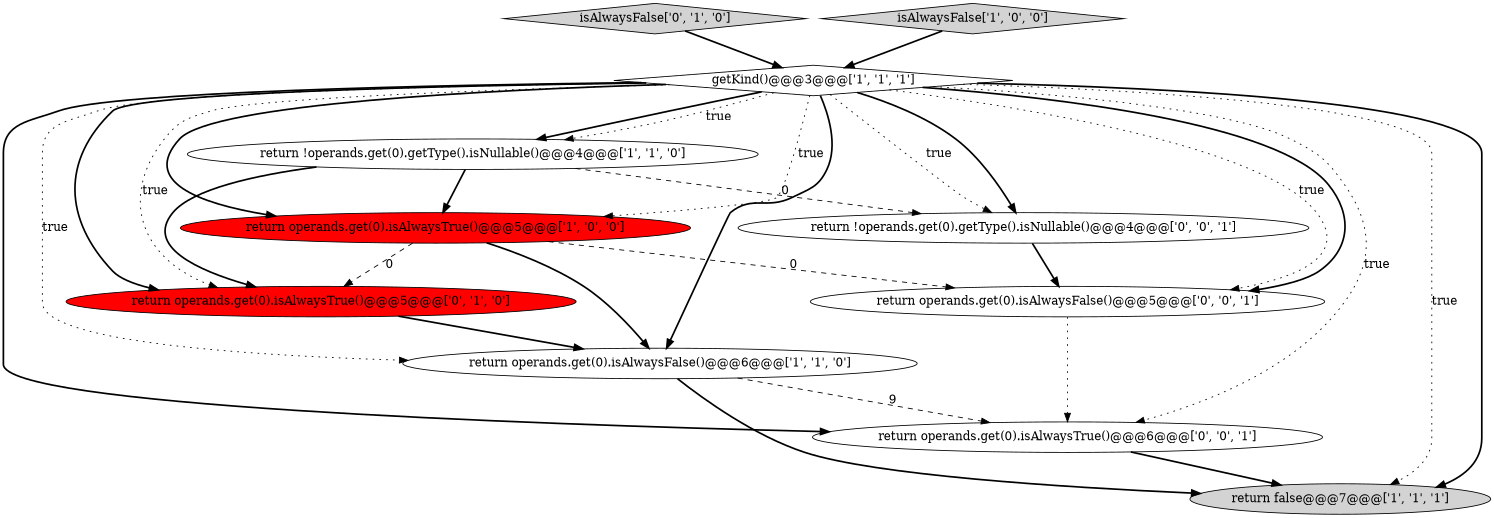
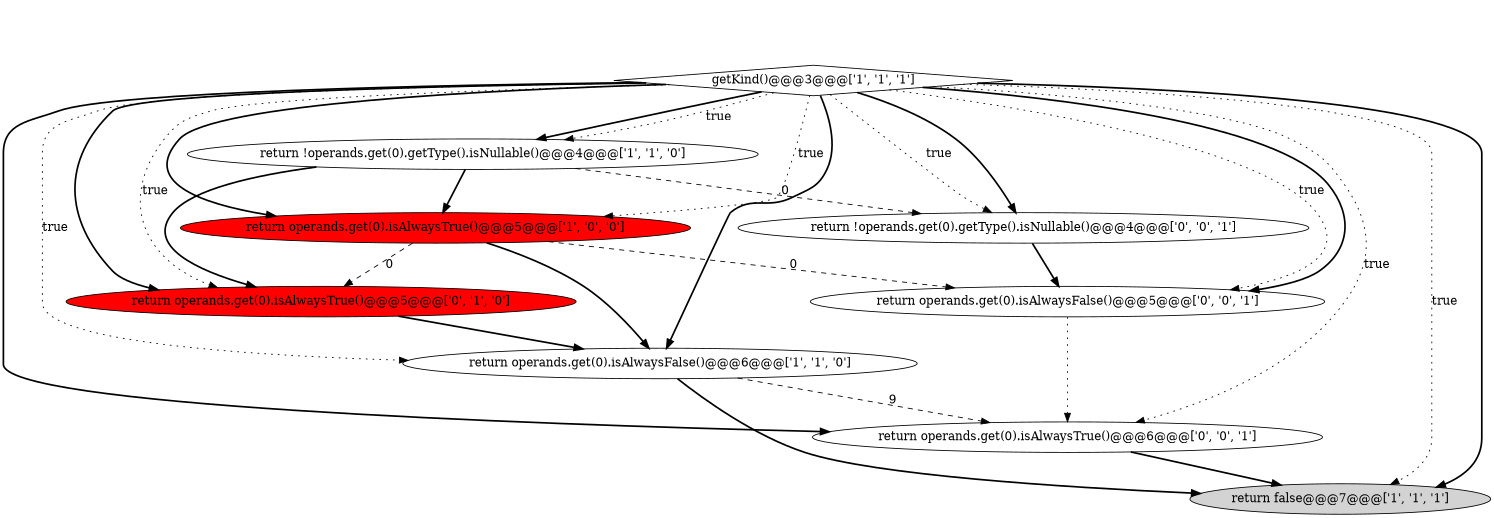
node "isAlwaysFalse['0', '1', '0']": removed
node "isAlwaysFalse['1', '0', '0']": removed
